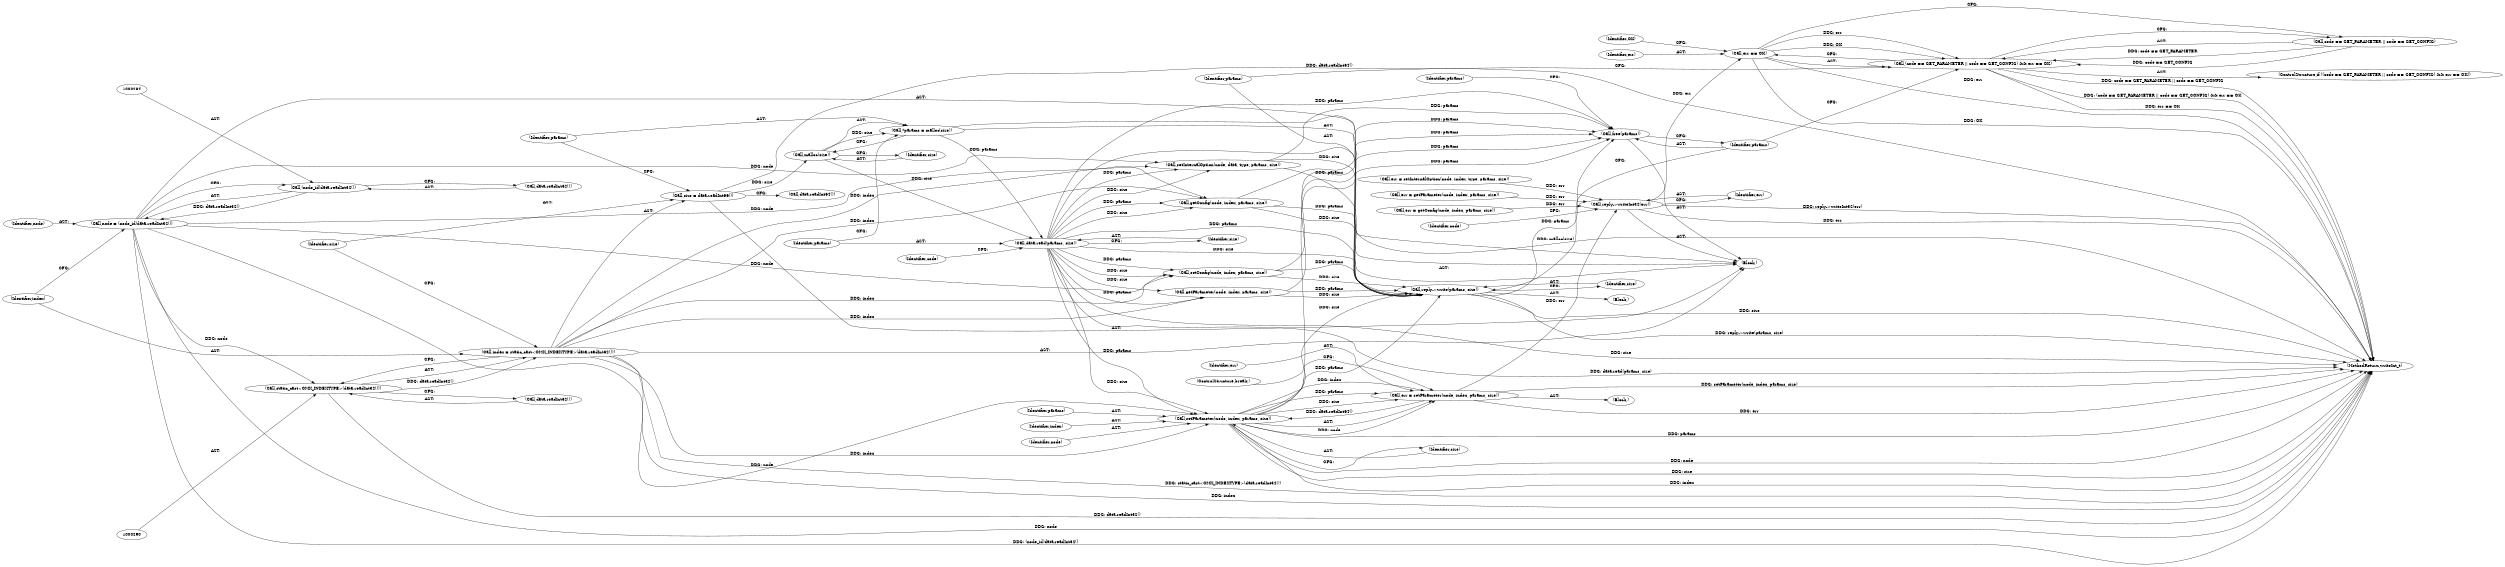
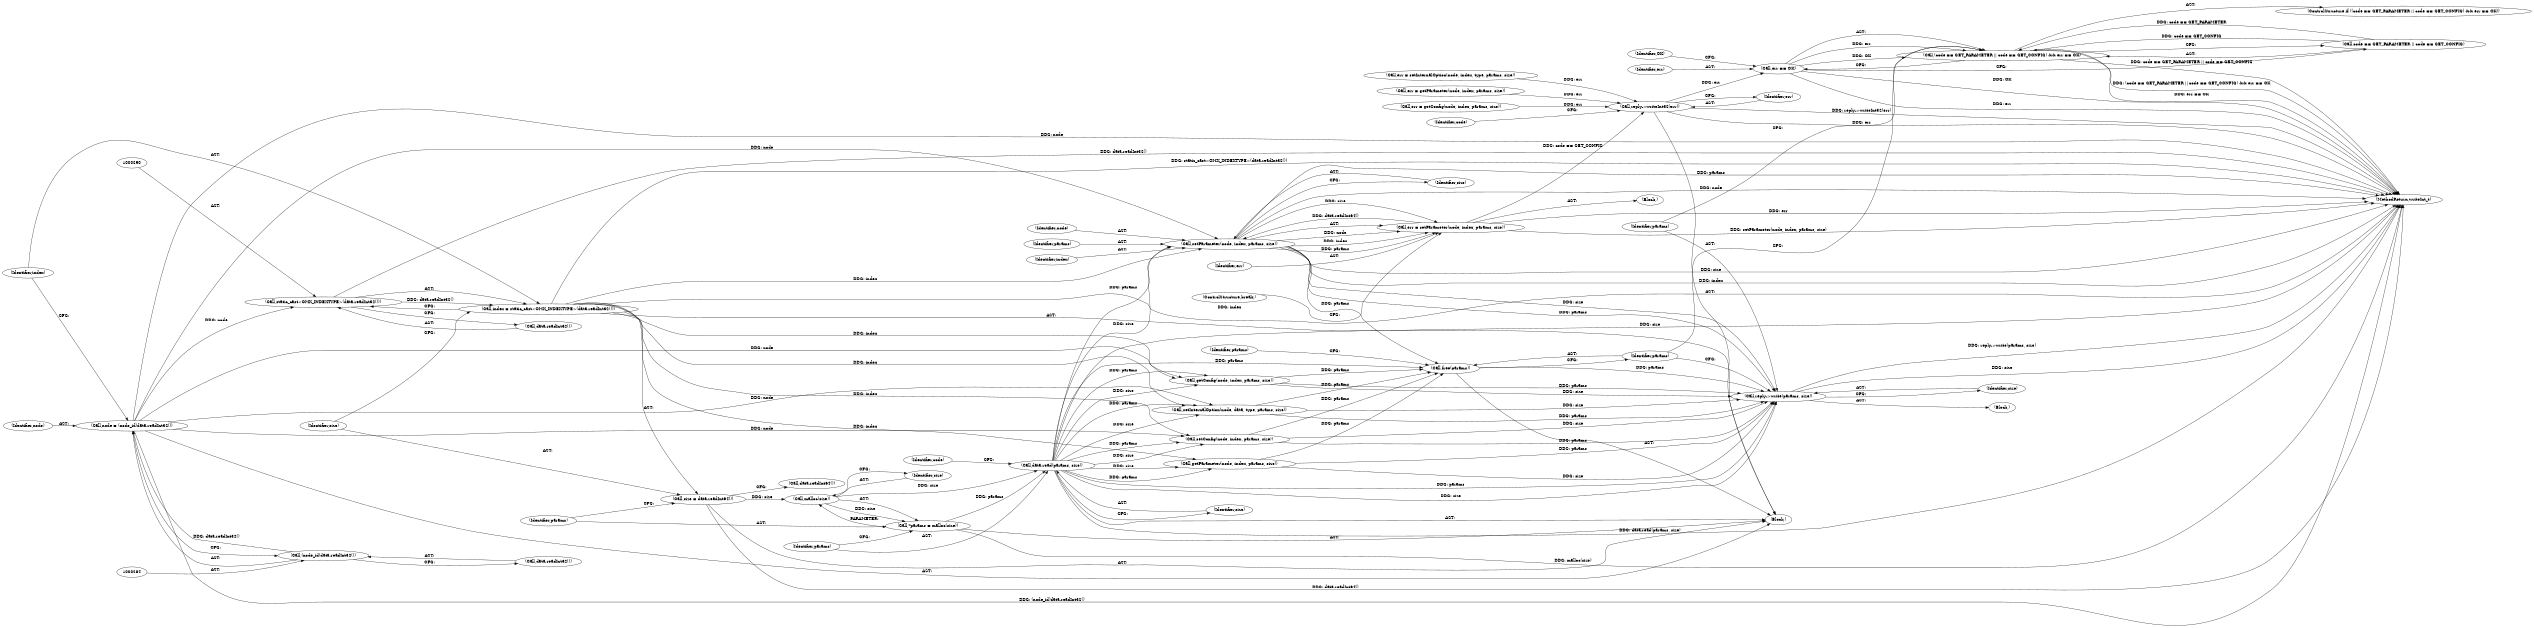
edge "(Call,*params = malloc(size))" -> "(Call,malloc(size))": label "CFG: " -> "PARAMETER: "
node "(Call,size = data.readInt66())": label "(Call,size = data.readInt66())" -> "(Call,size = data.readInt64())"
edge "(Call,reply->write(params, size))" -> "(Call,free(params))": reversed
edge "(Call,err = setParameter(node, index, params, size))" -> "(Call,reply->writeInt32(err))": label "DDG: err" -> "DDG: code == GET_CONFIG"
